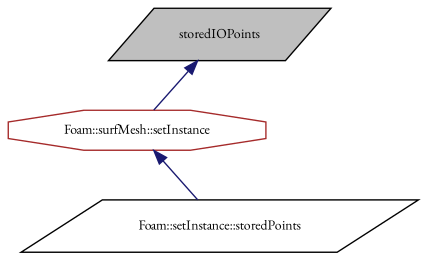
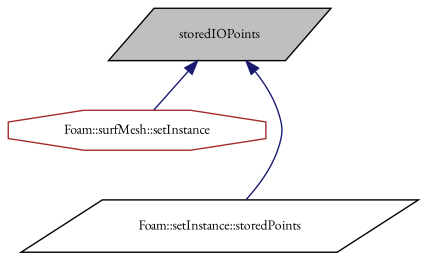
edge "Foam::setInstance::storedPoints" -> "Foam::surfMesh::setInstance": now "Foam::setInstance::storedPoints" -> "storedIOPoints"
